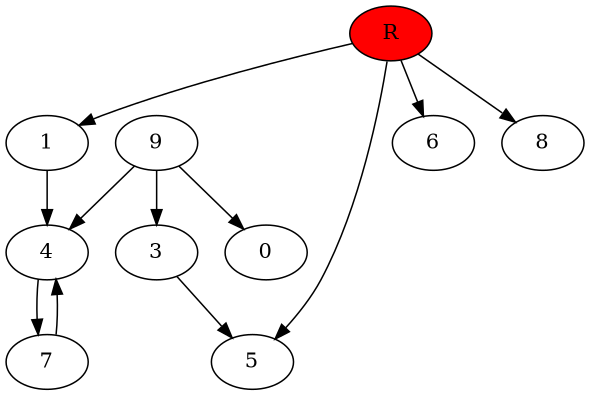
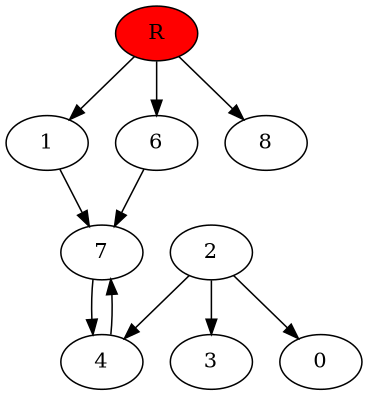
node "9": label "9" -> "2"
edge "1" -> "4": now "1" -> "7"
edge "6" -> "7": added
node "5": removed
